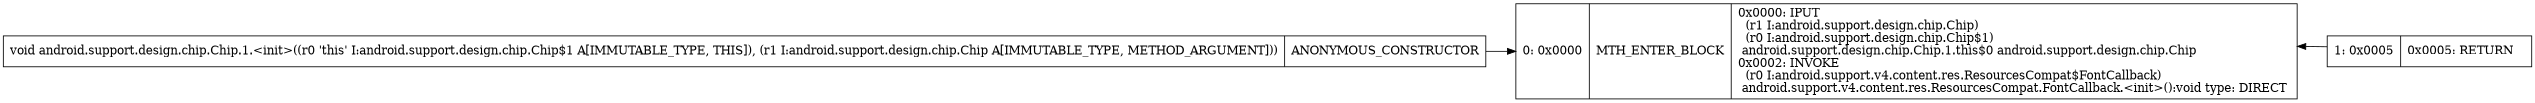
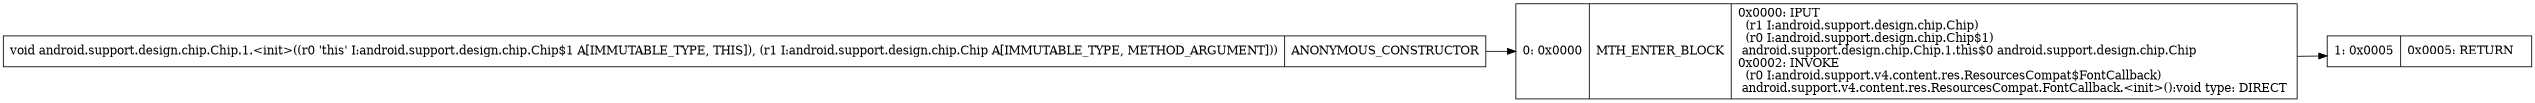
edge "1: 0x0005" -> "0: 0x0000": reversed
